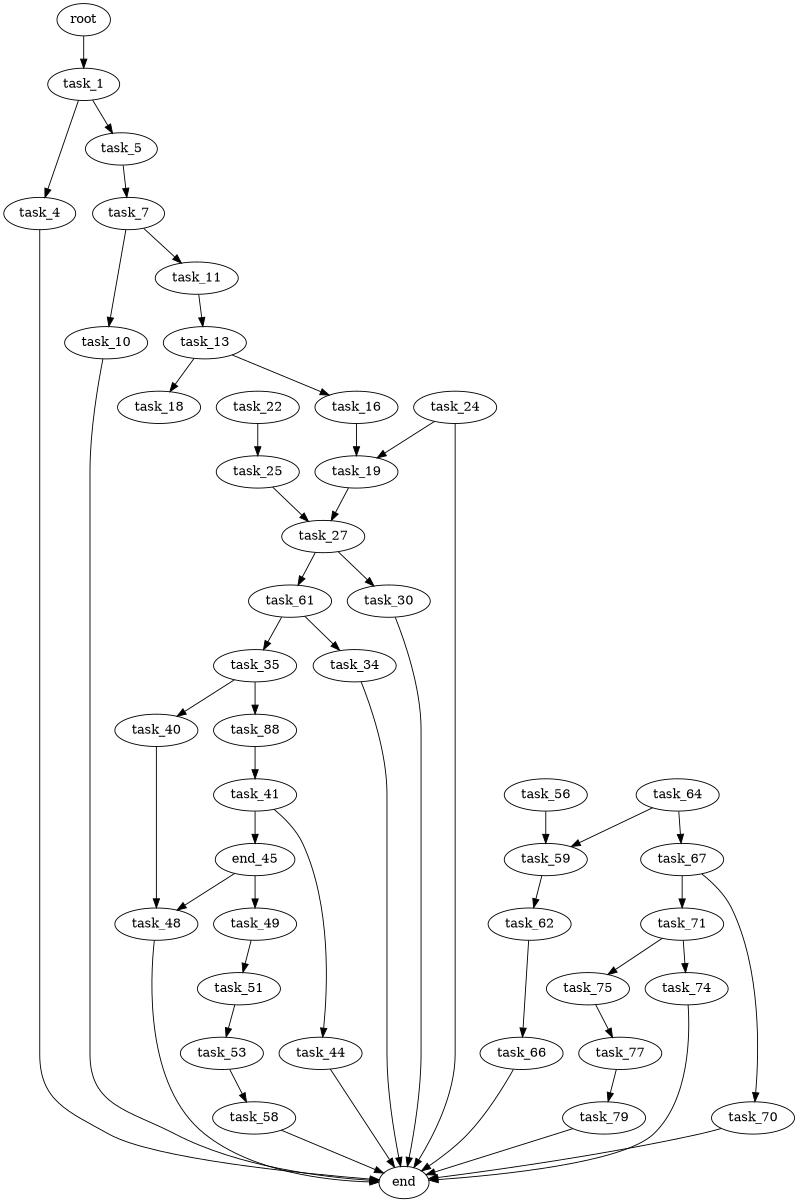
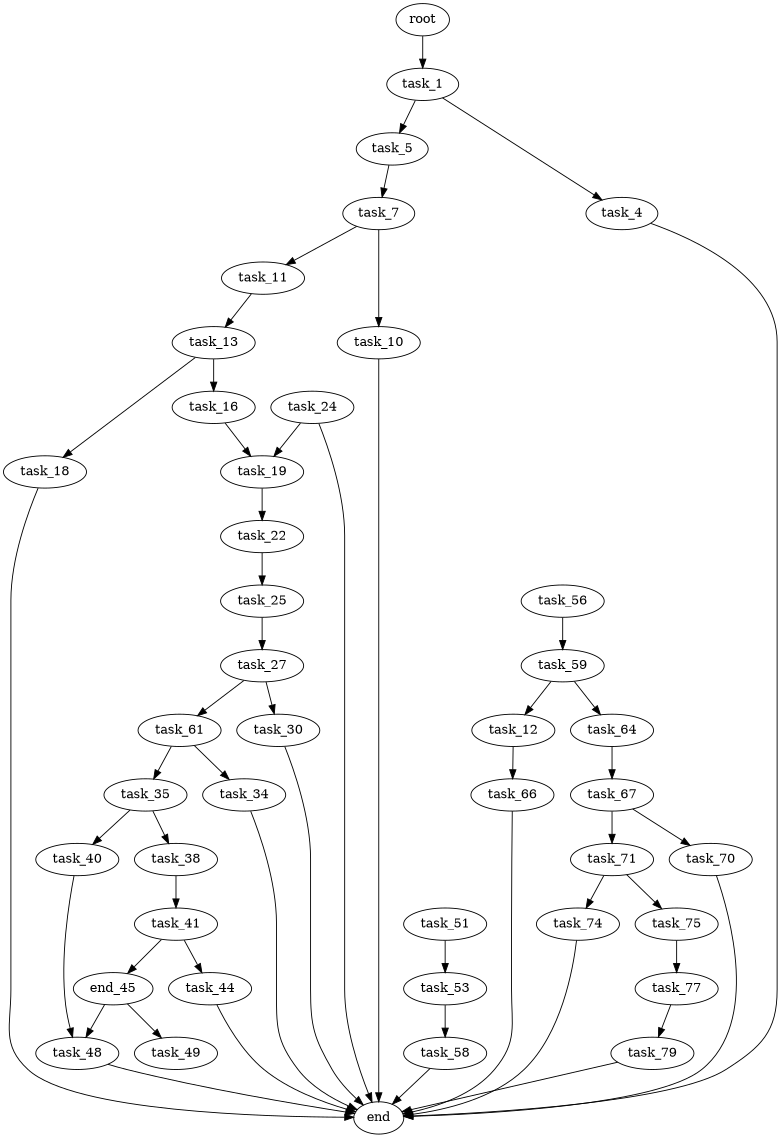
edge "task_19" -> "task_27": now "task_19" -> "task_22"
node "task_88": label "task_88" -> "task_38"
edge "task_64" -> "task_59": reversed
node "task_62": label "task_62" -> "task_12"
edge "task_18" -> "end": added
edge "task_49" -> "task_51": removed
